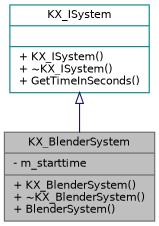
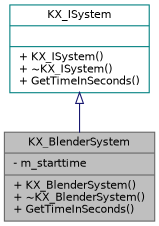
node "KX_BlenderSystem": text "+ BlenderSystem()" -> "+ GetTimeInSeconds()"
